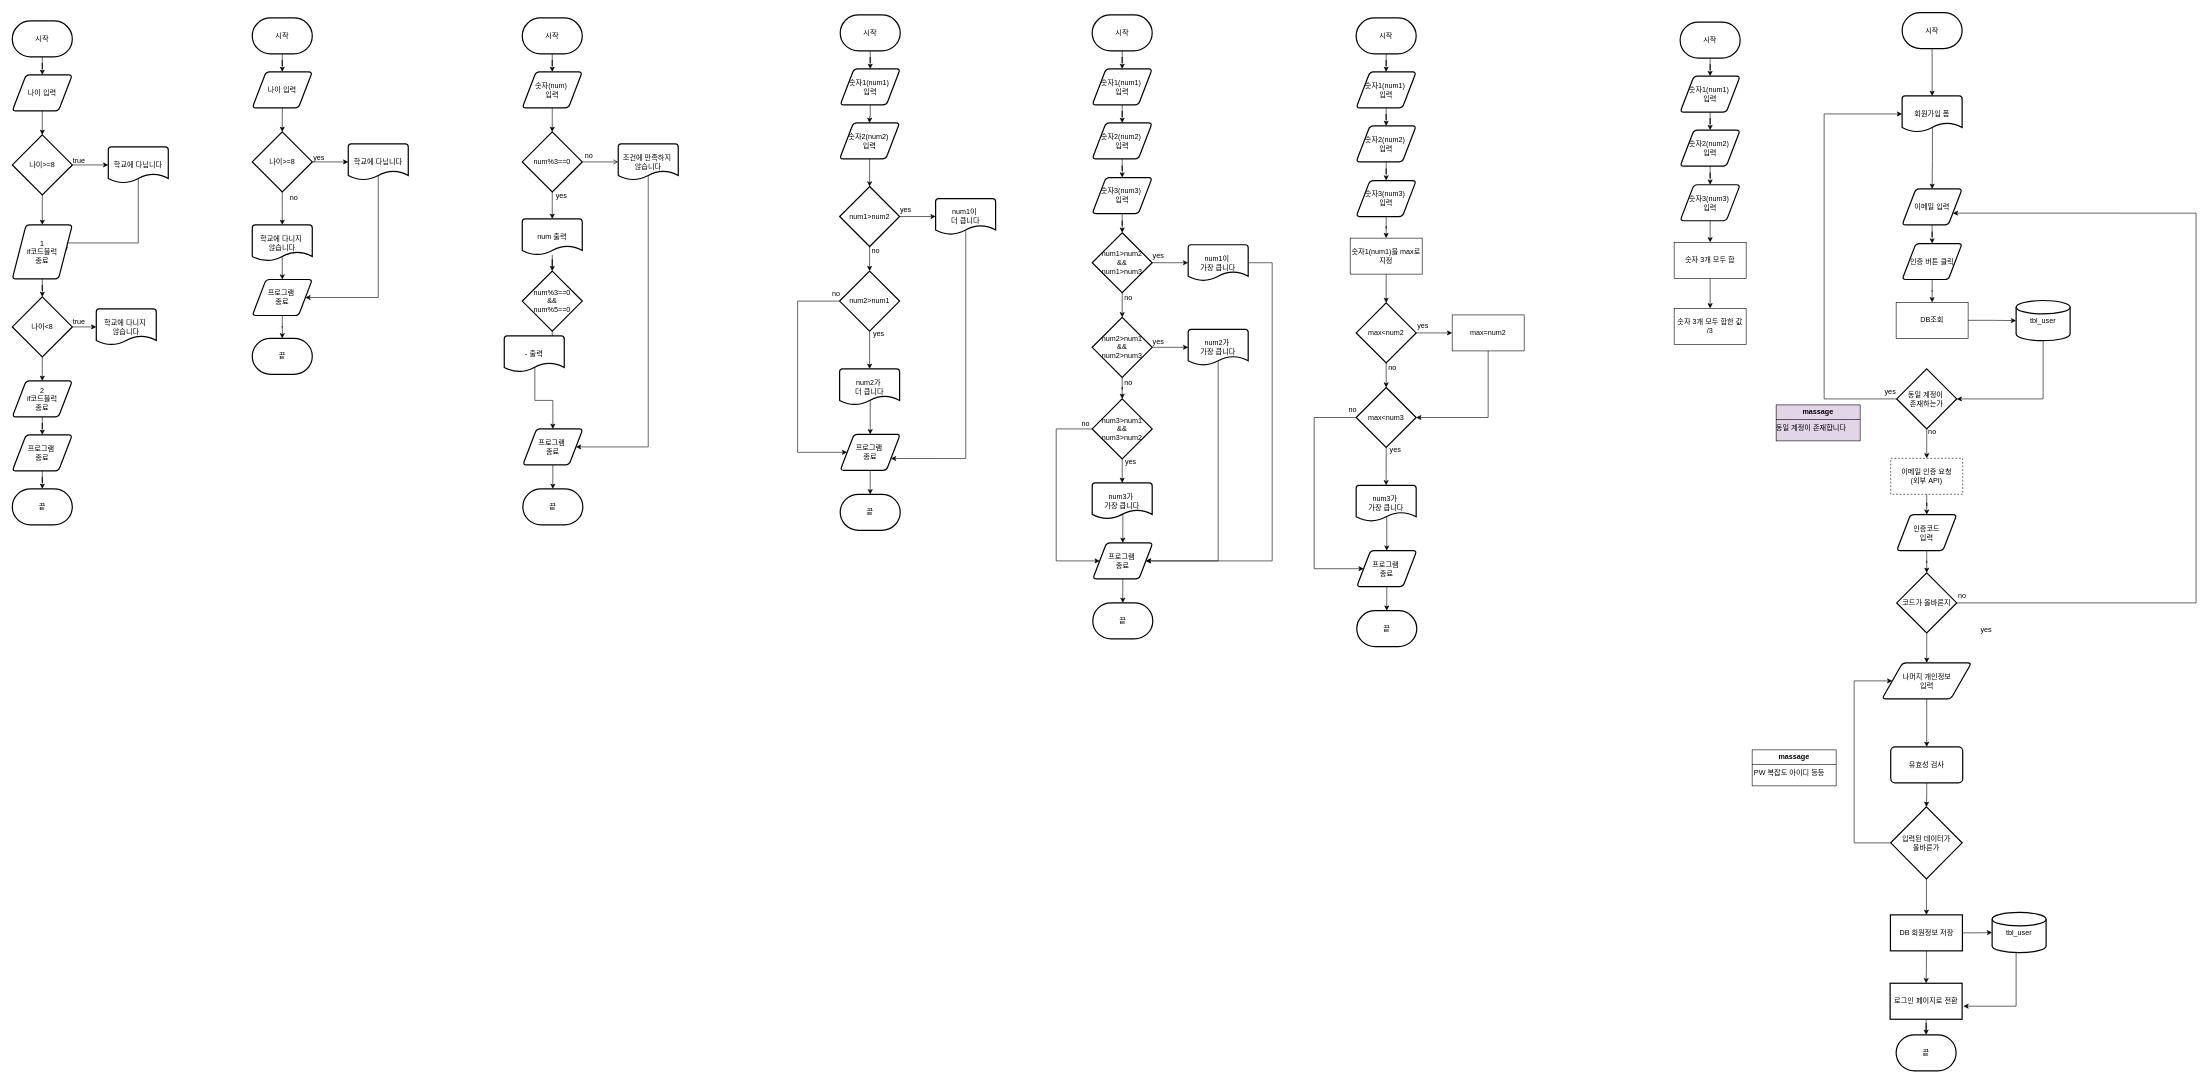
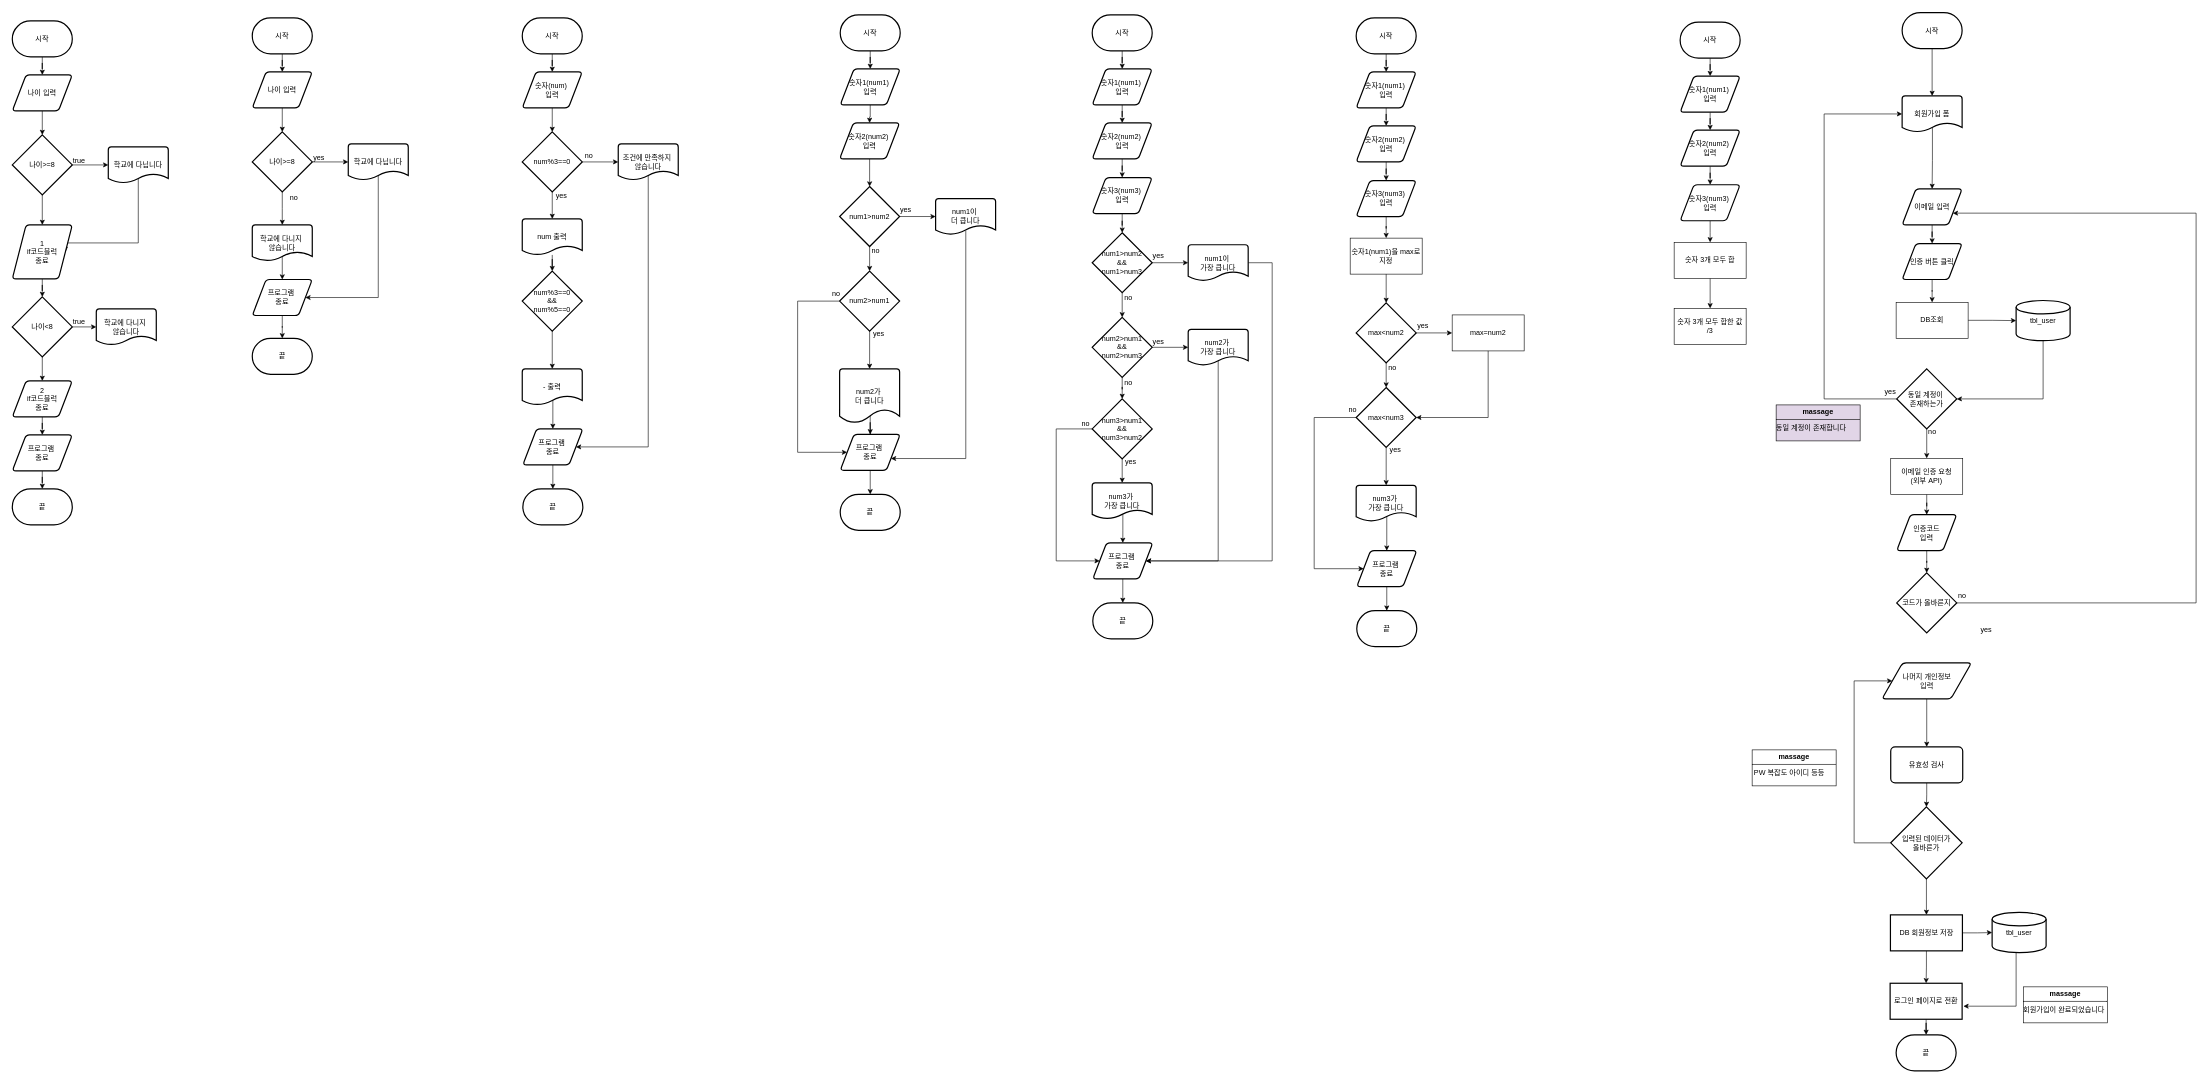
edge "num%3==0" -> "조건에 만족하지 않습니다": arrowhead open -> classic
node "- 출력": moved (534, 354) -> (552, 387)
node "num2가 더 큽니다": size 60x36 -> 60x54
node "이메일 인증 요청 (외부 API)": style dashed -> solid
edge "코드가 올바른지" -> "나머지 개인정보 입력": removed
node "massage 회원가입이 완료되었습니다": added
